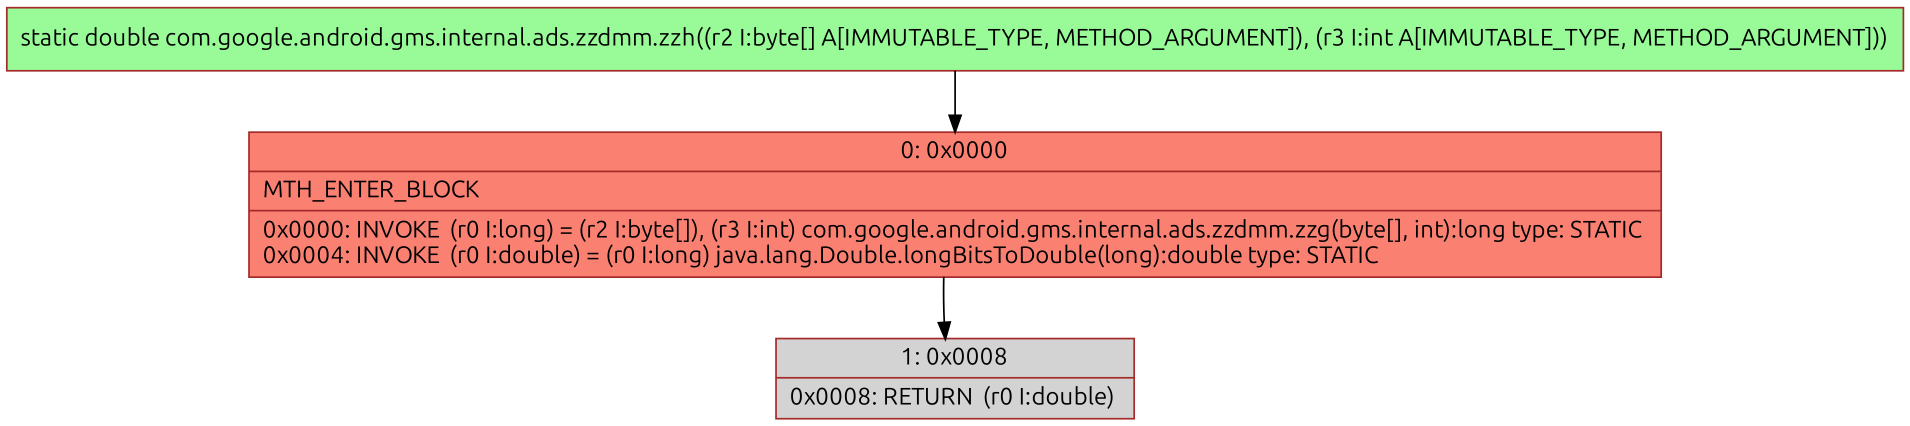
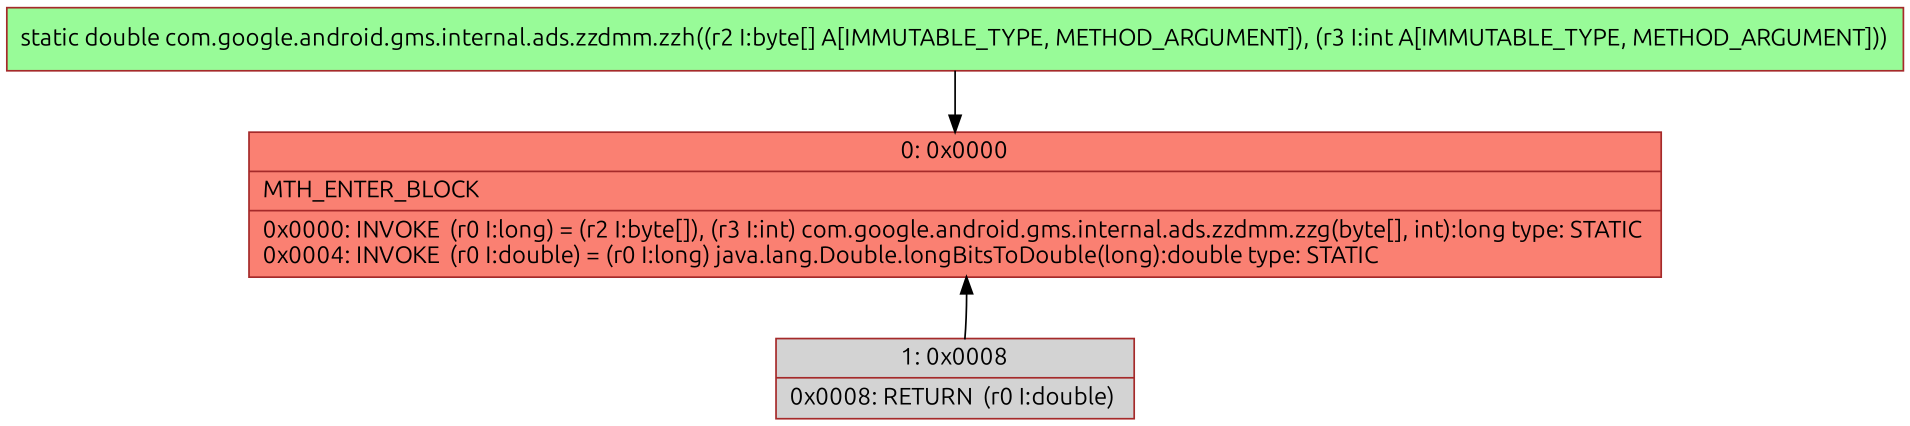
edge "0: 0x0000" -> "1: 0x0008": reversed
